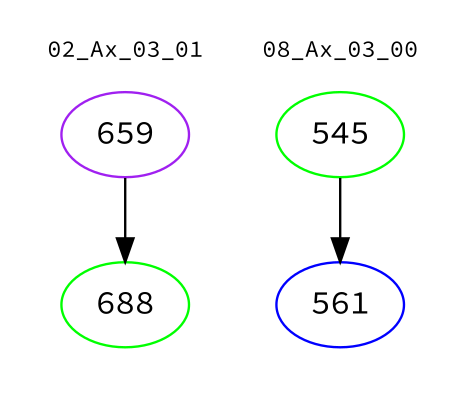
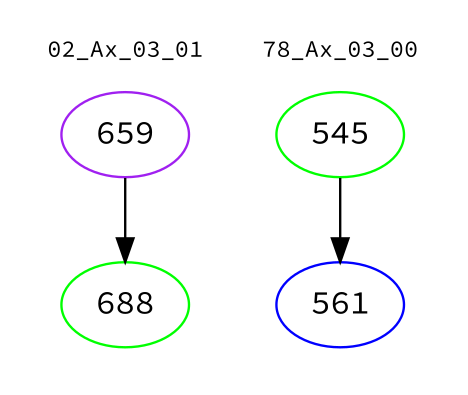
cluster "08_Ax_03_00": label "08_Ax_03_00" -> "78_Ax_03_00"
